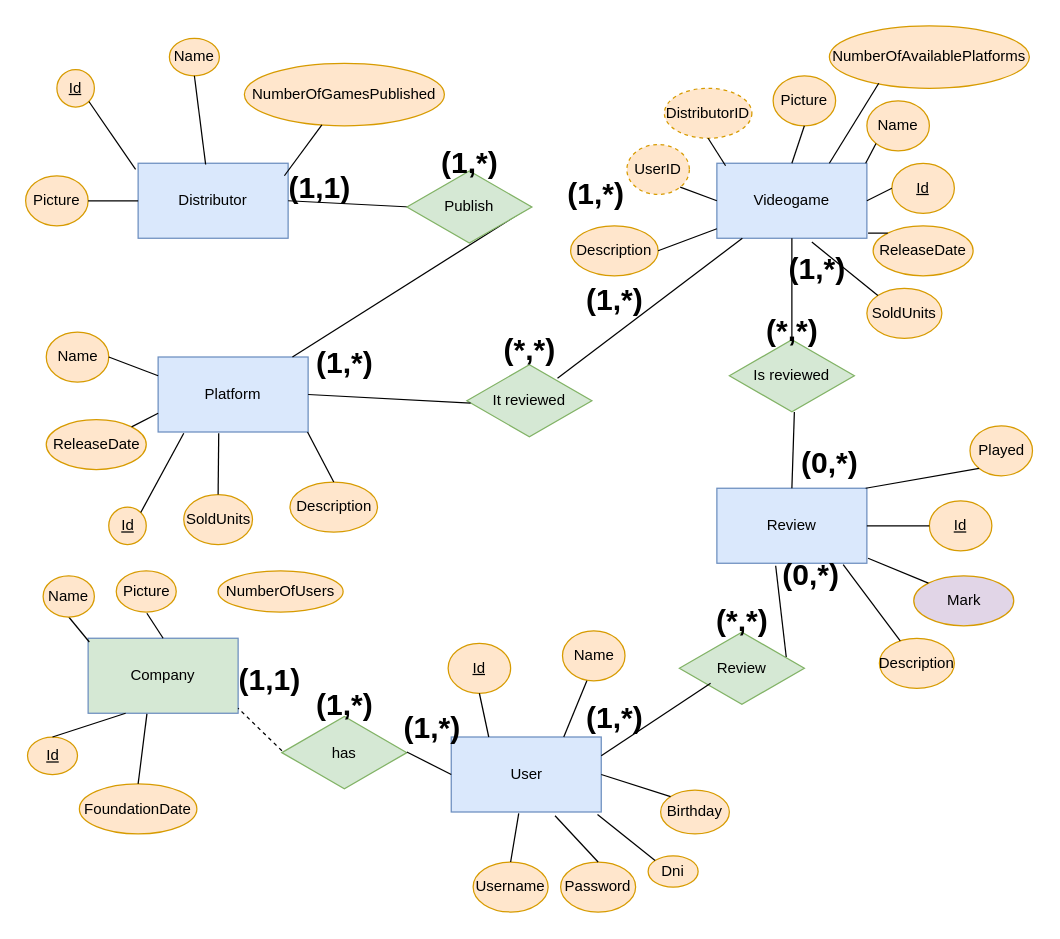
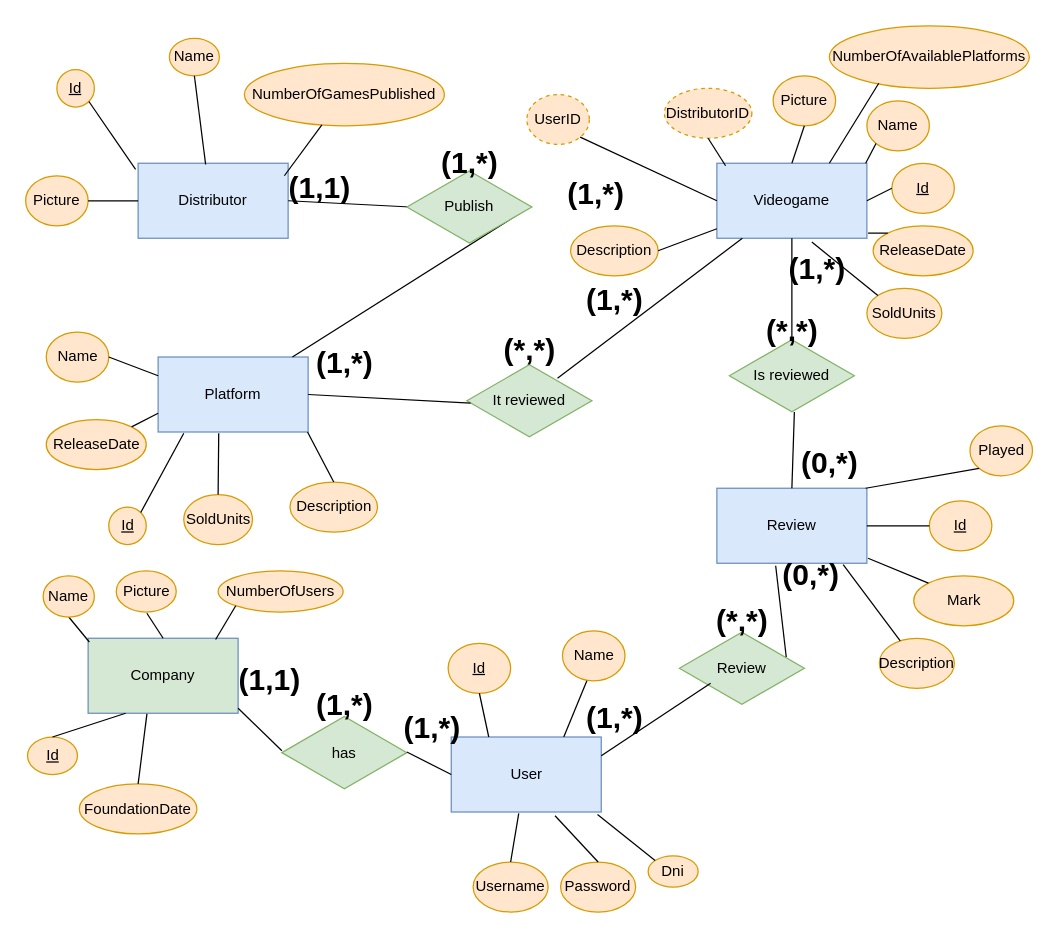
node "UserID": moved (658, 169) -> (558, 119)
node "Mark": fillcolor #e1d5e7 -> #ffe6cc
edge "NumberOfUsers" -- "Company": added
edge "Company" -- "has": style dashed -> solid
edge "User" -- "Birthday": removed
node "Birthday": removed
